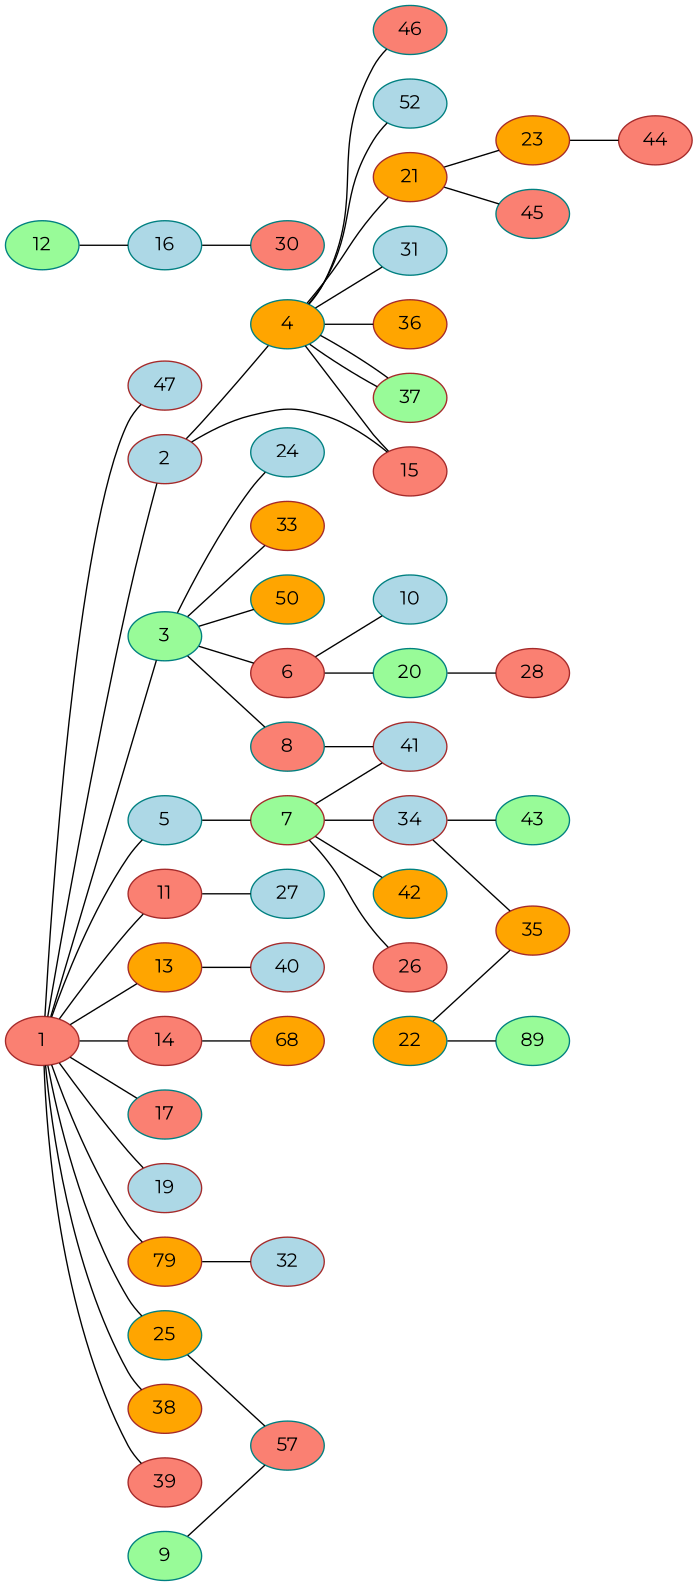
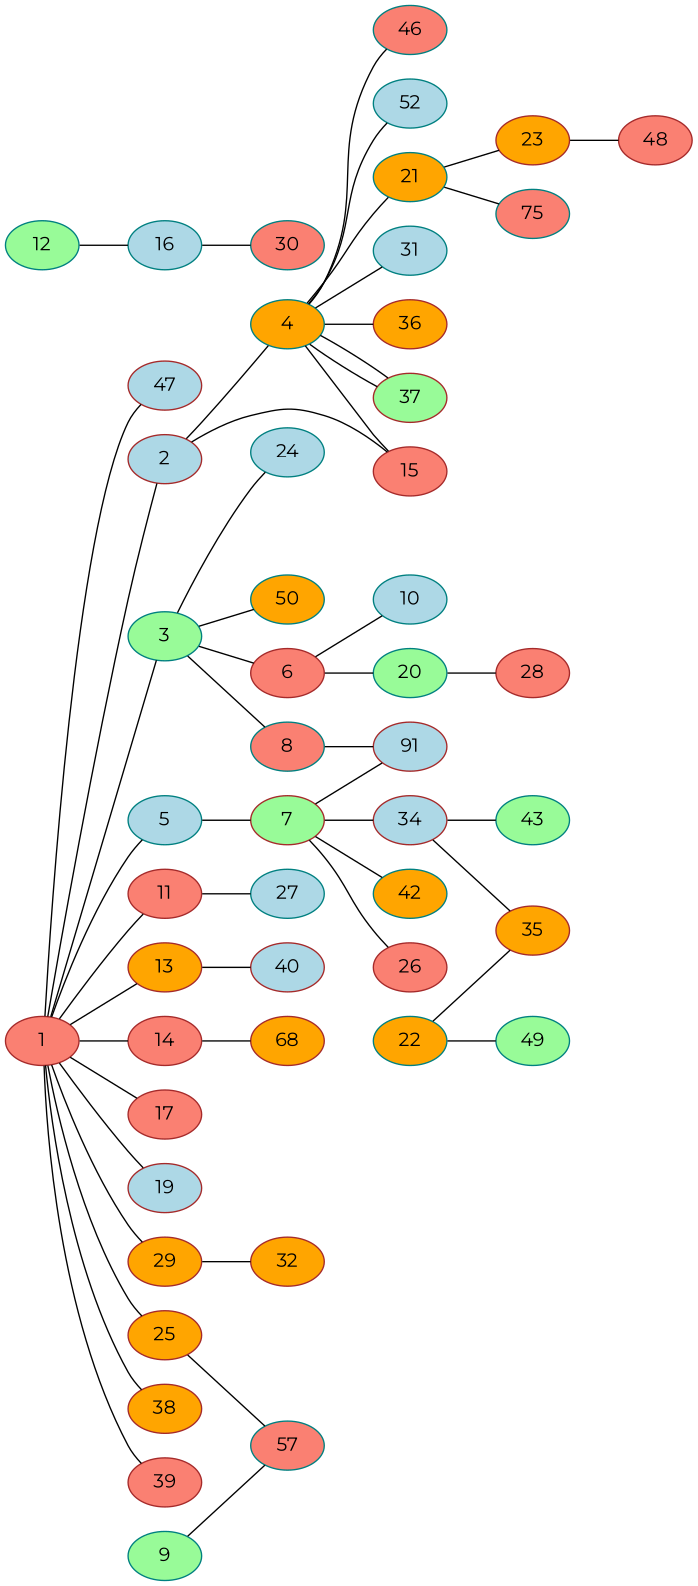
node "44": label "44" -> "48"
node "21": color brown -> teal
node "45": label "45" -> "75"
node "33": removed
node "41": label "41" -> "91"
node "89": label "89" -> "49"
node "17": color teal -> brown
node "79": label "79" -> "29"
node "32": fillcolor lightblue -> orange
node "25": color teal -> brown
